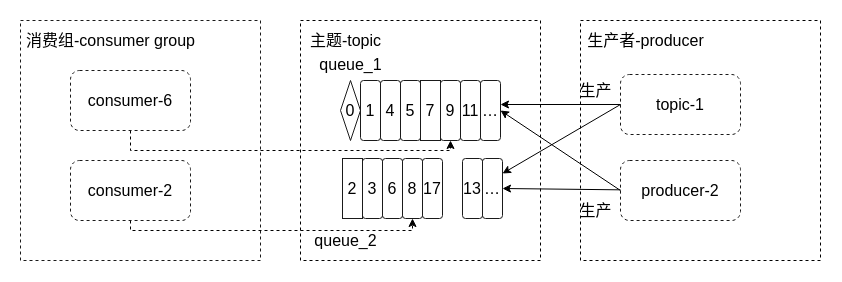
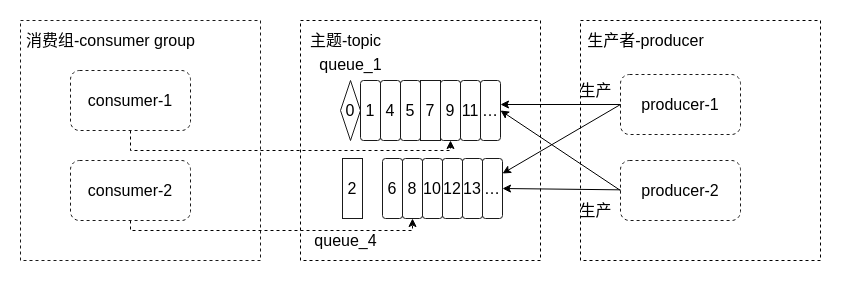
node "consumer-6": label "consumer-6" -> "consumer-1"
node "topic-1": label "topic-1" -> "producer-1"
node "3": removed
node "17": label "17" -> "10"
node "12": added
node "queue_2": label "queue_2" -> "queue_4"
